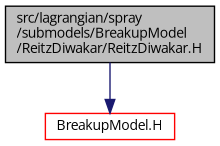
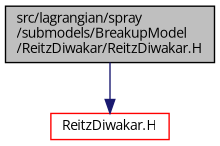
node "BreakupModel.H": label "BreakupModel.H" -> "ReitzDiwakar.H"
